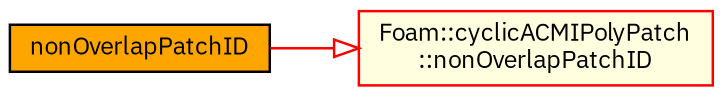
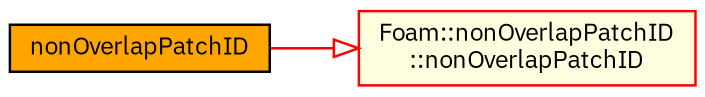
node "Foam::cyclicACMIPolyPatch ::nonOverlapPatchID": label "Foam::cyclicACMIPolyPatch ::nonOverlapPatchID" -> "Foam::nonOverlapPatchID ::nonOverlapPatchID"
